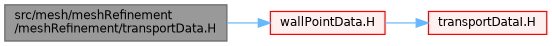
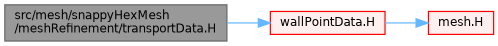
node "src/mesh/meshRefinement /meshRefinement/transportData.H": label "src/mesh/meshRefinement /meshRefinement/transportData.H" -> "src/mesh/snappyHexMesh /meshRefinement/transportData.H"
node "transportDataI.H": label "transportDataI.H" -> "mesh.H"
